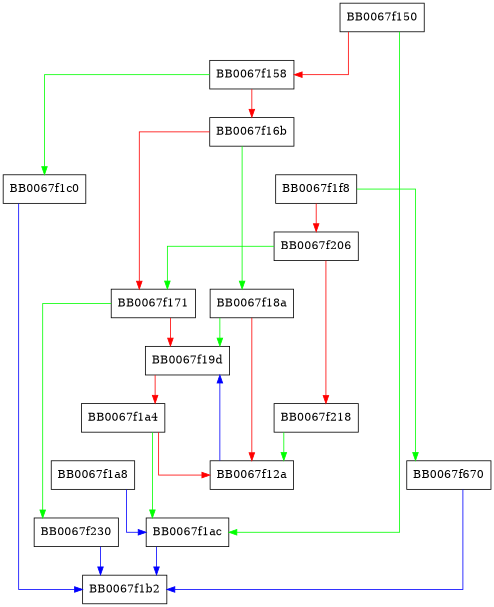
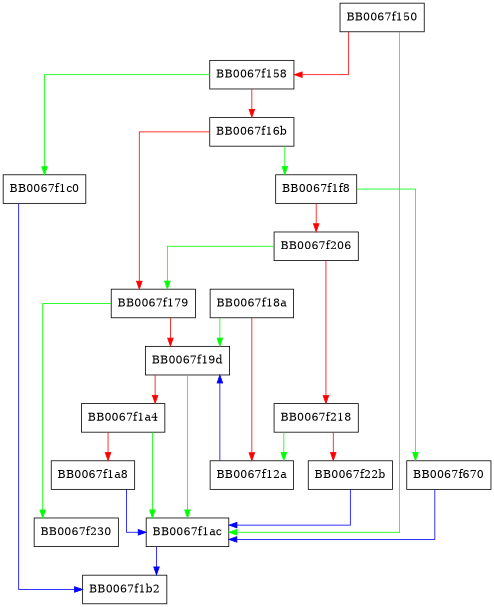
edge "BB0067f16b" -> "BB0067f18a": now "BB0067f16b" -> "BB0067f1f8"
node "BB0067f171": label "BB0067f171" -> "BB0067f179"
edge "BB0067f19d" -> "BB0067f1ac": added
edge "BB0067f1a4" -> "BB0067f12a": now "BB0067f1a4" -> "BB0067f1a8"
node "BB0067f22b": added
edge "BB0067f230" -> "BB0067f1b2": removed
edge "BB0067f670" -> "BB0067f1b2": now "BB0067f670" -> "BB0067f1ac"
